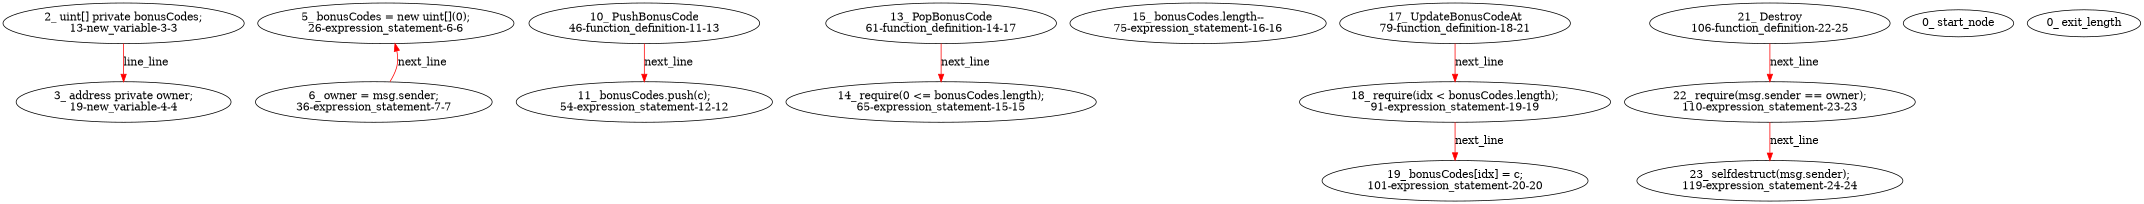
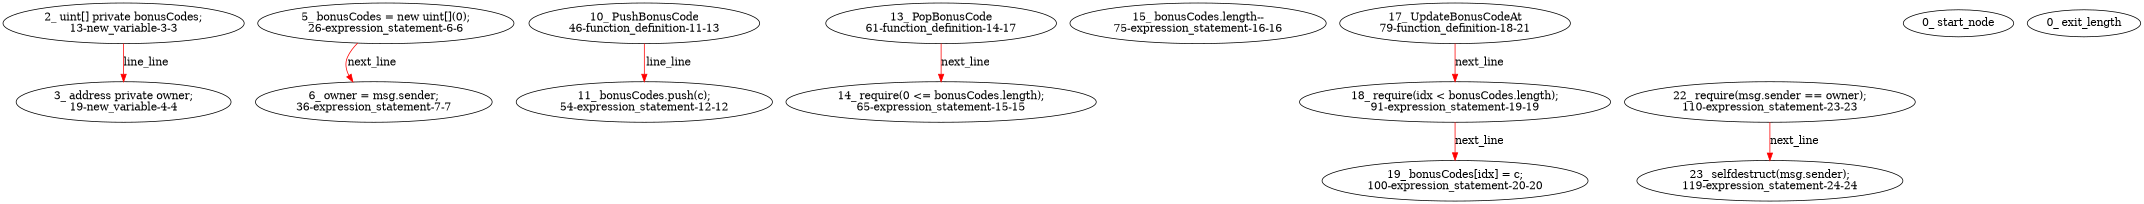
node "21_ Destroy 106-function_definition-22-25": removed
edge "10_ PushBonusCode 46-function_definition-11-13" -> "11_ bonusCodes.push(c); 54-expression_statement-12-12": label "next_line" -> "line_line"
edge "6_ owner = msg.sender; 36-expression_statement-7-7" -> "5_ bonusCodes = new uint[](0); 26-expression_statement-6-6": reversed
node "19_ bonusCodes[idx] = c; 101-expression_statement-20-20": label "19_ bonusCodes[idx] = c; 101-expression_statement-20-20" -> "19_ bonusCodes[idx] = c; 100-expression_statement-20-20"
